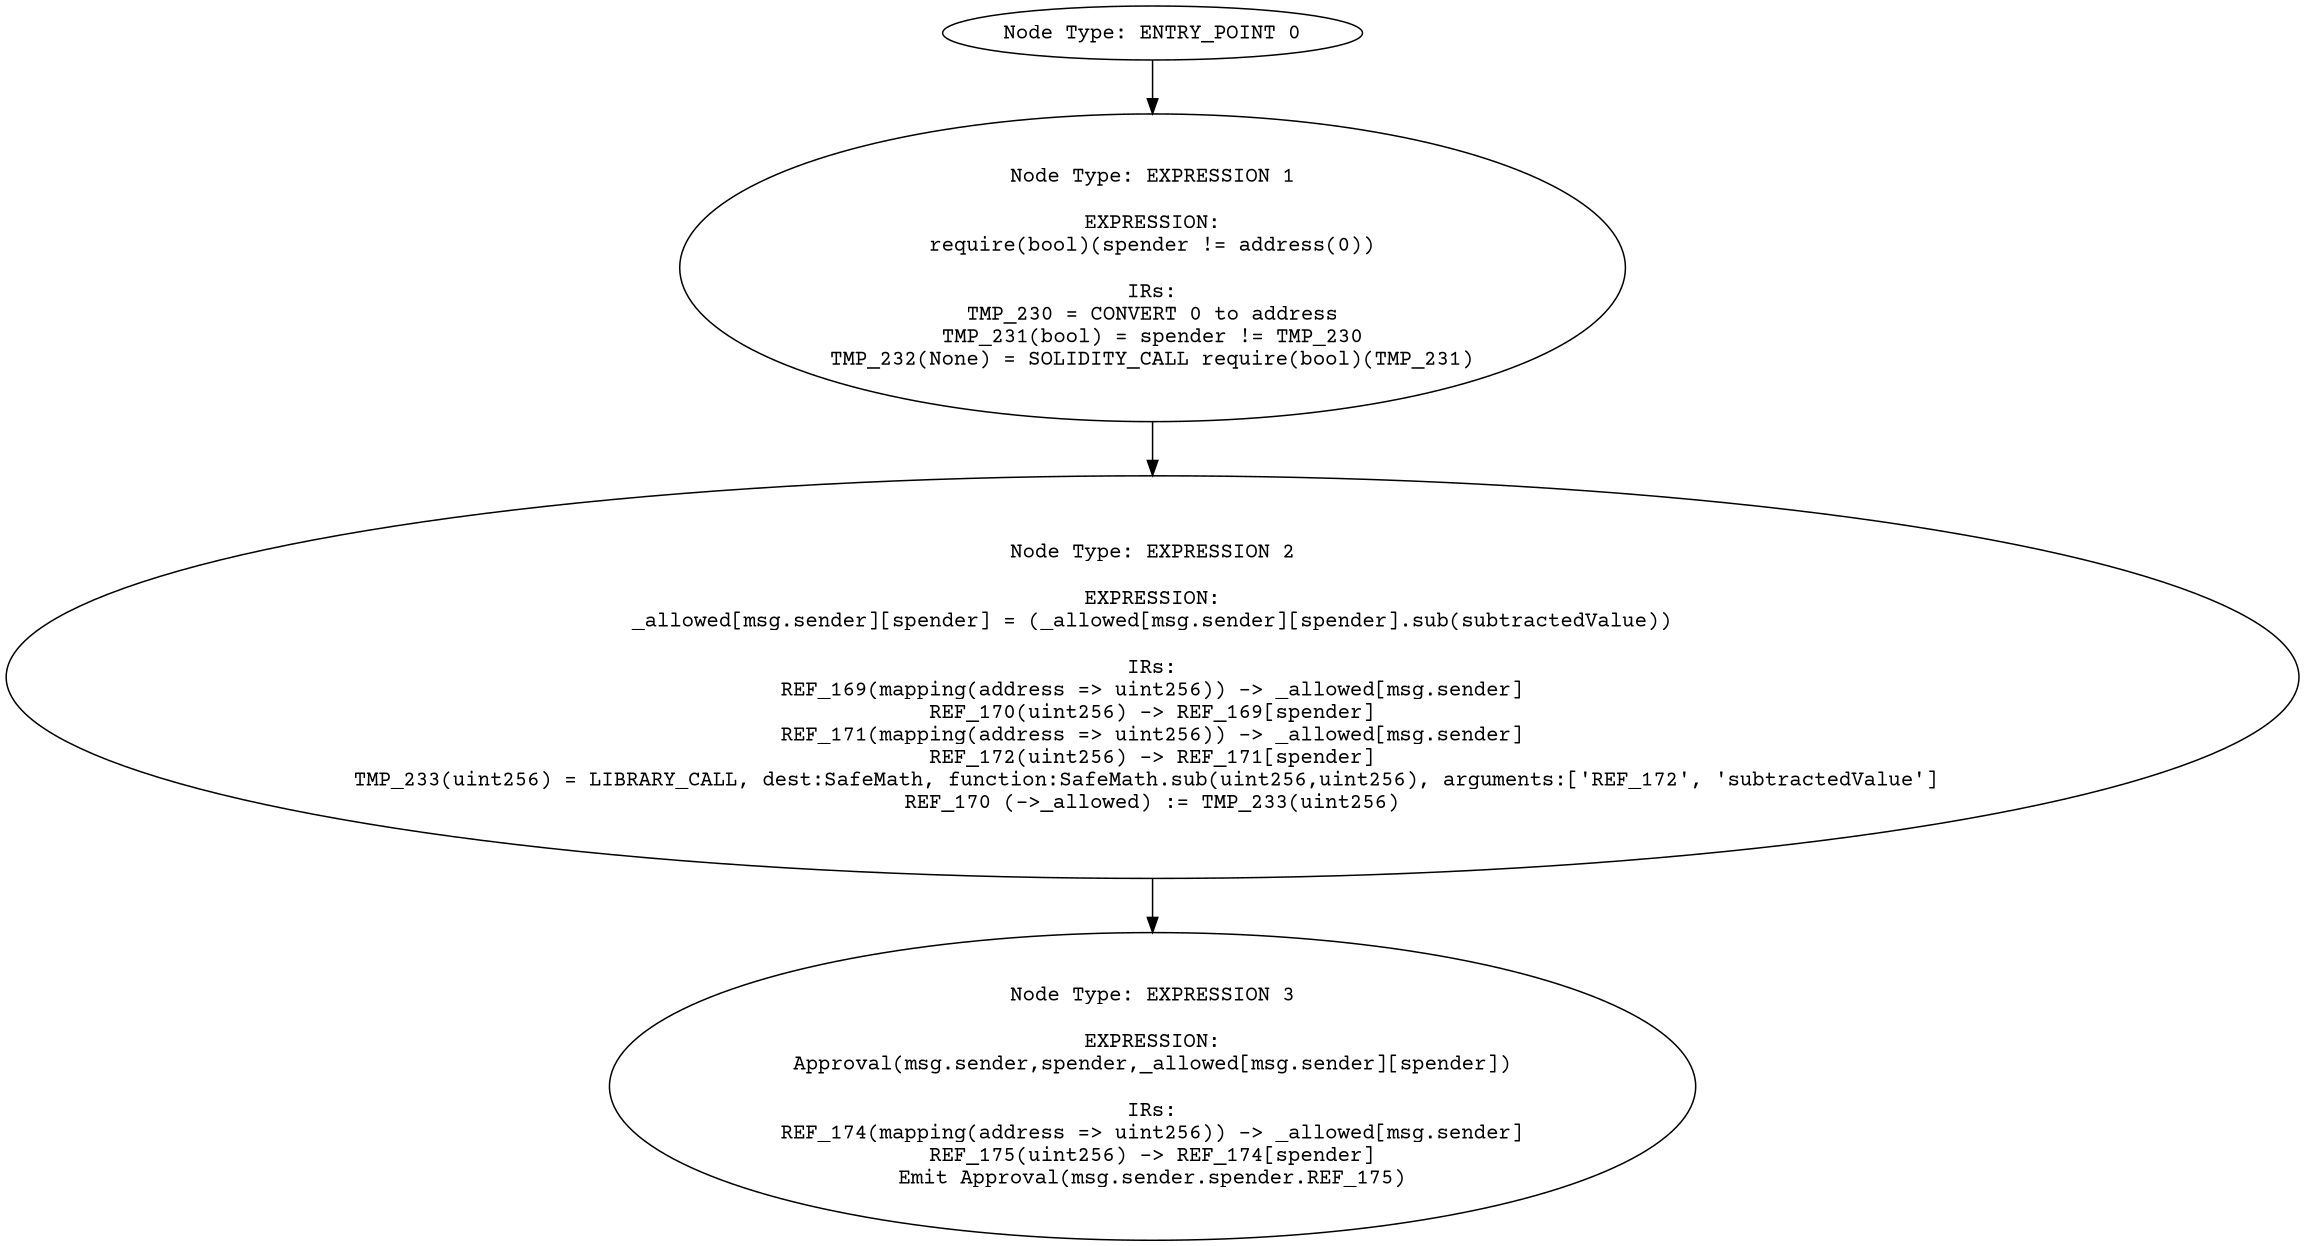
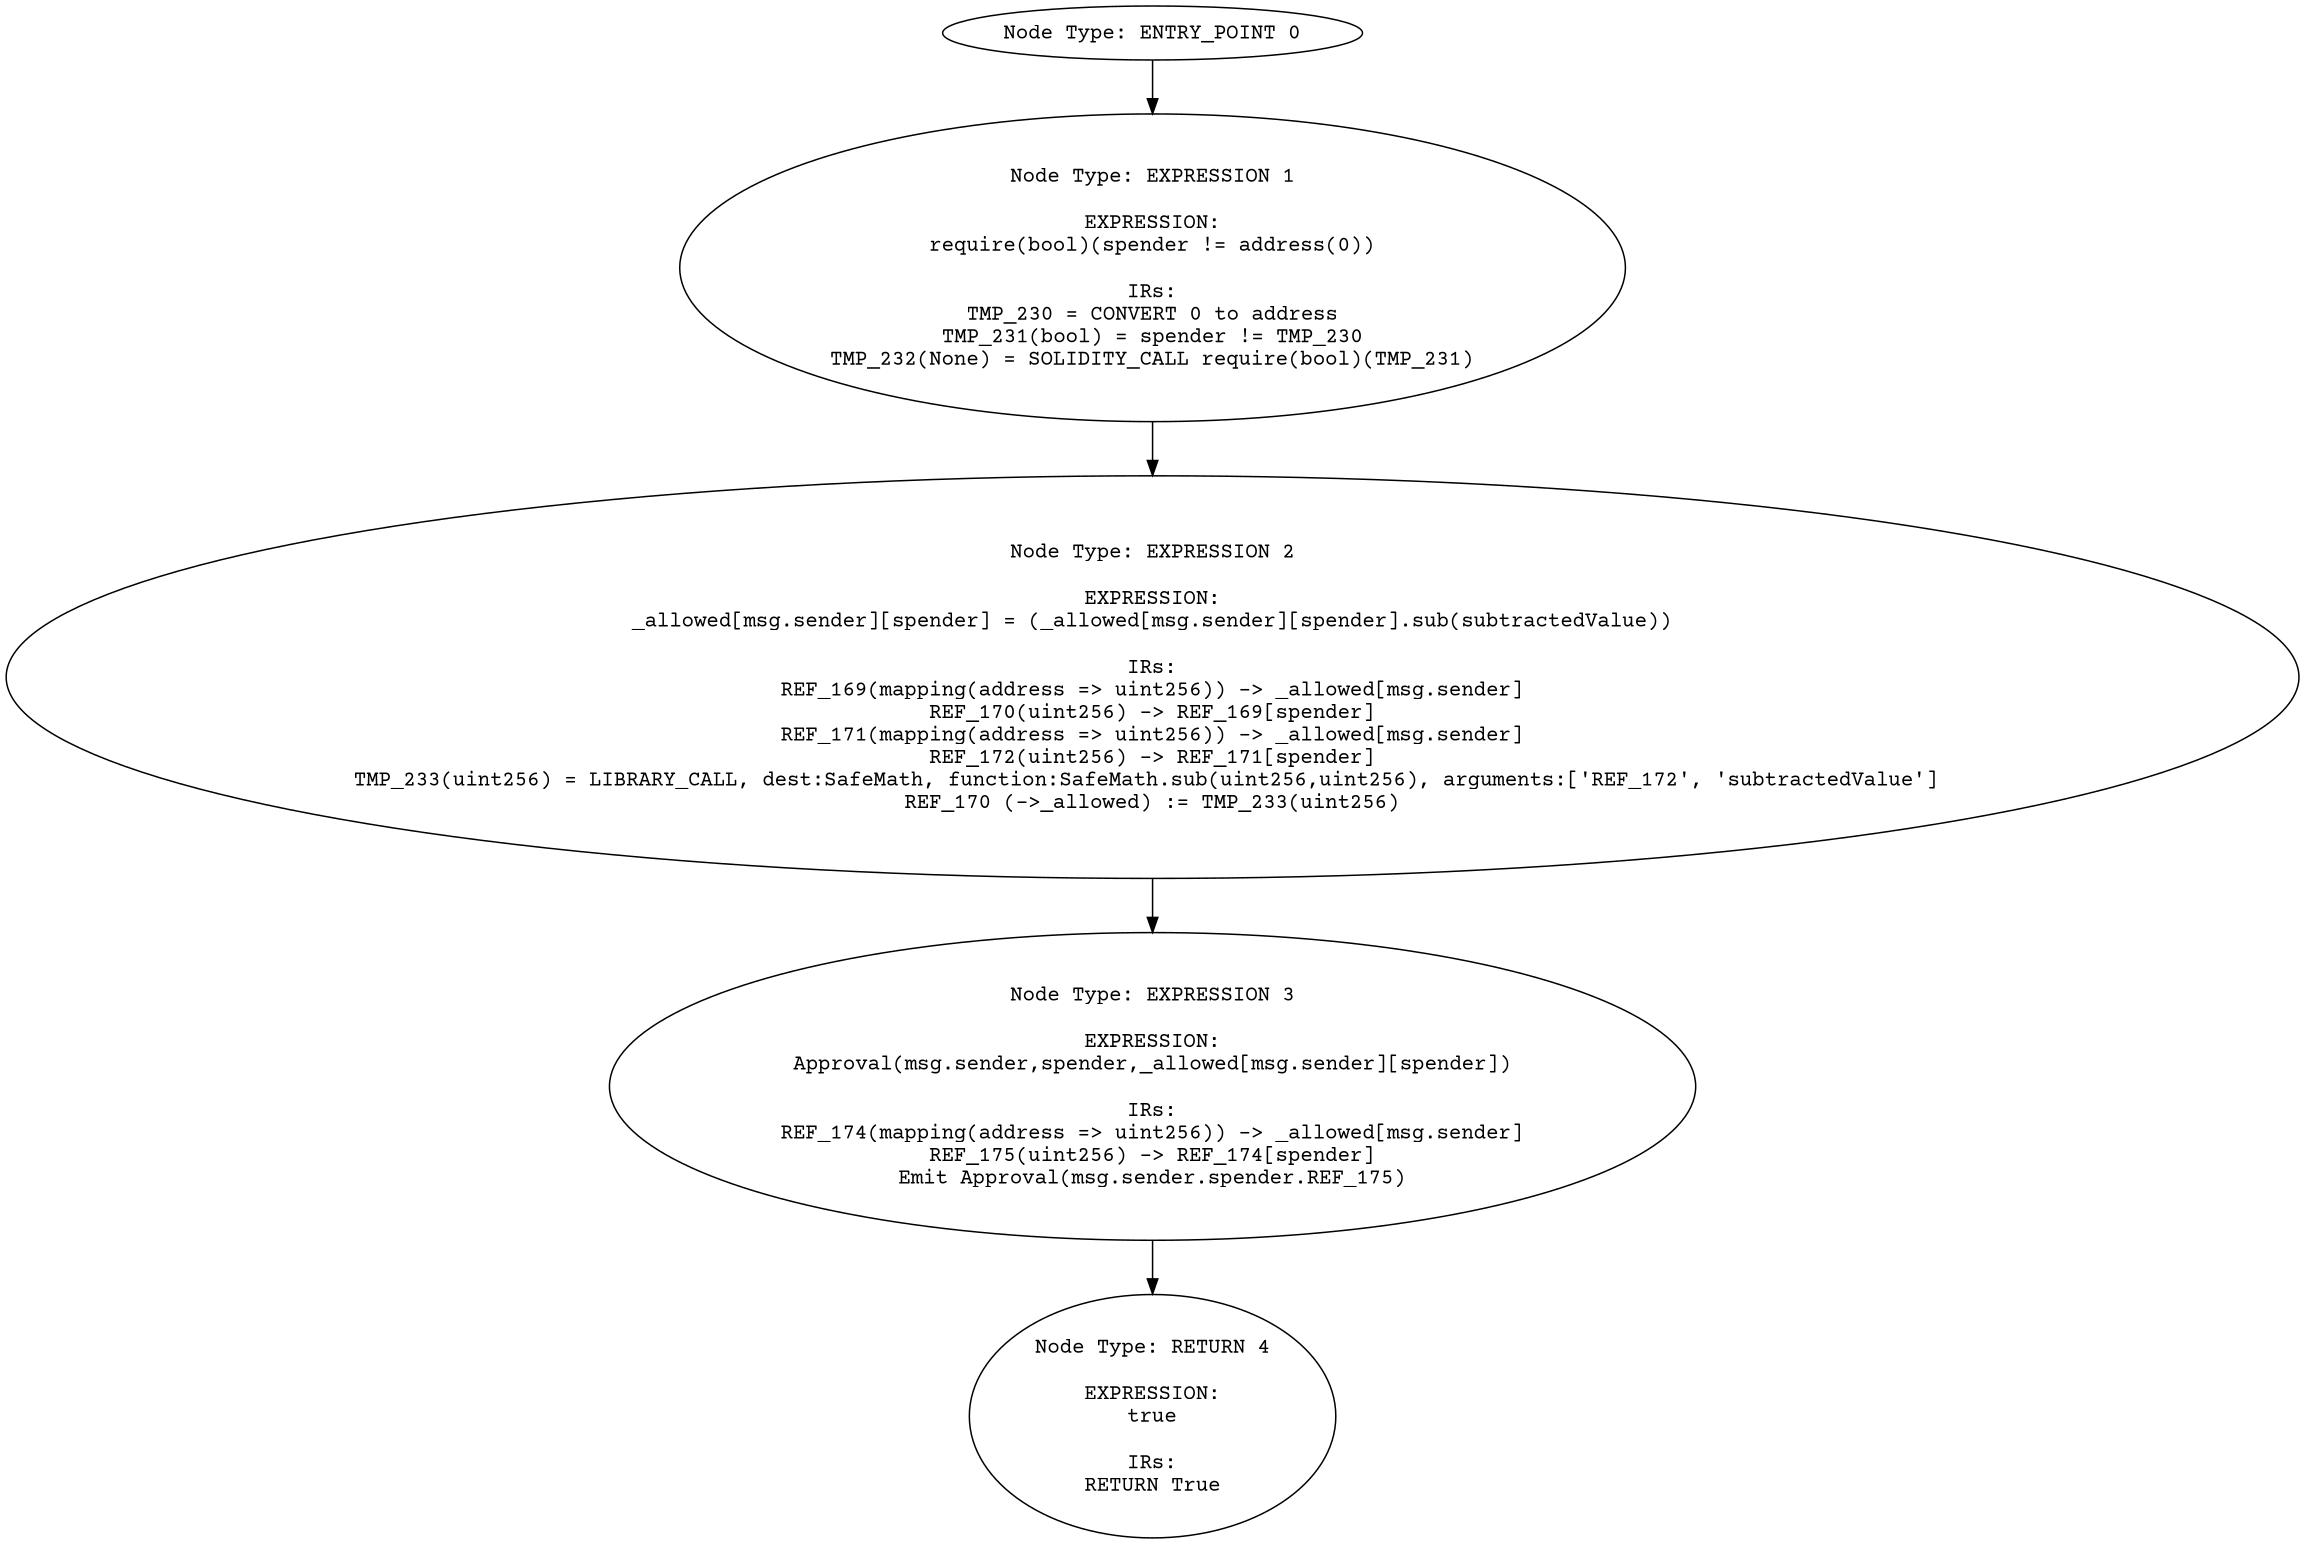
node "Node Type: RETURN 4 EXPRESSION: true IRs: RETURN True": added
